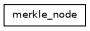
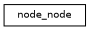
node "merkle_node": label "merkle_node" -> "node_node"
